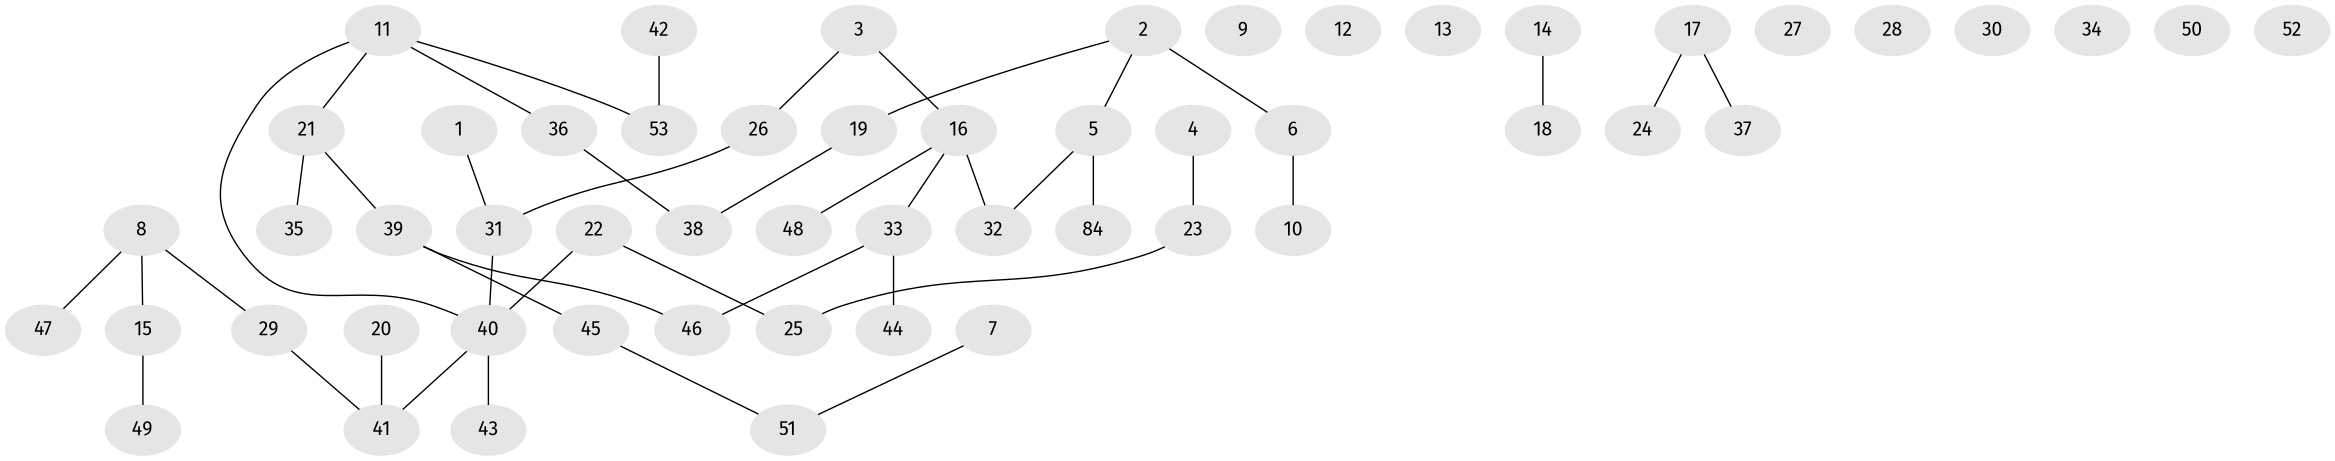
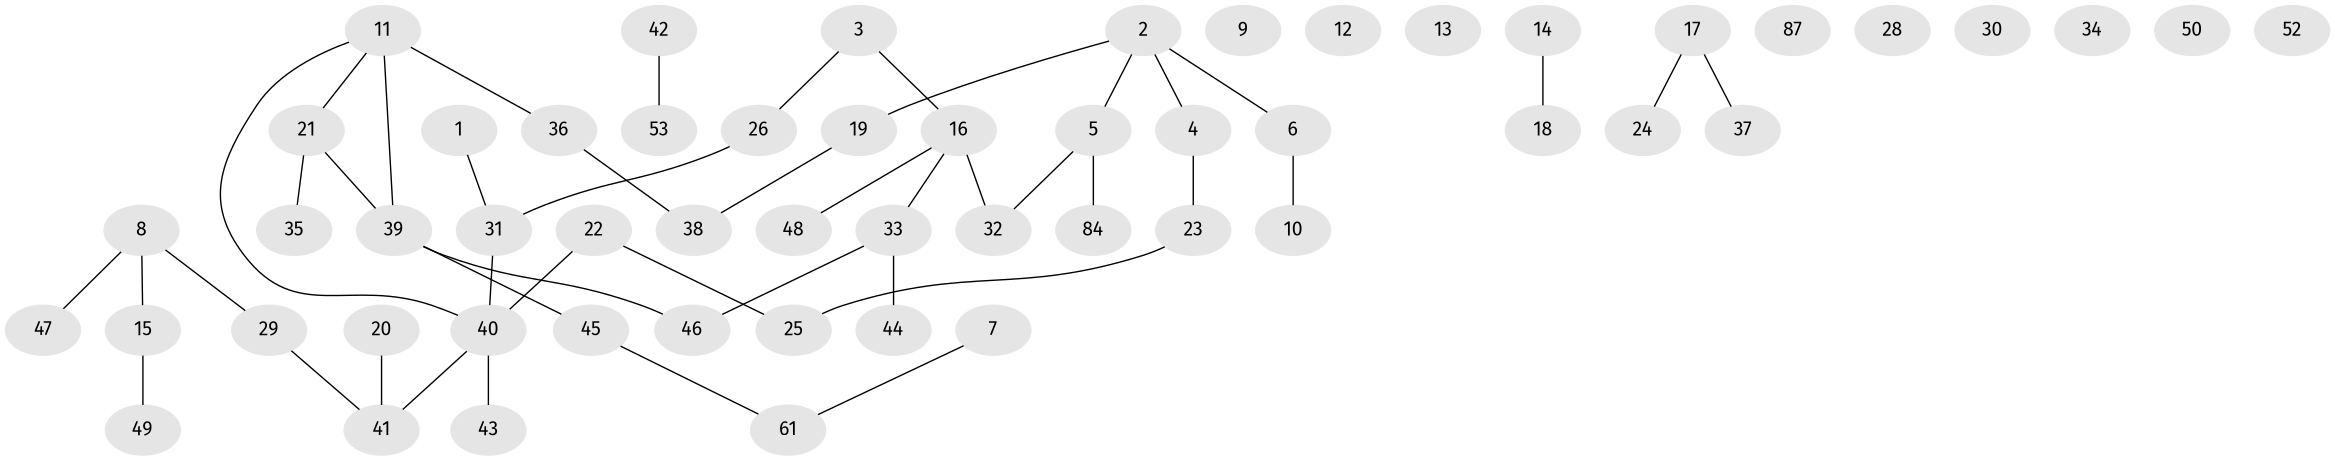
node "27": label "27" -> "87"
edge "11" -- "53": now "11" -- "39"
edge "2" -- "4": added
node "51": label "51" -> "61"
